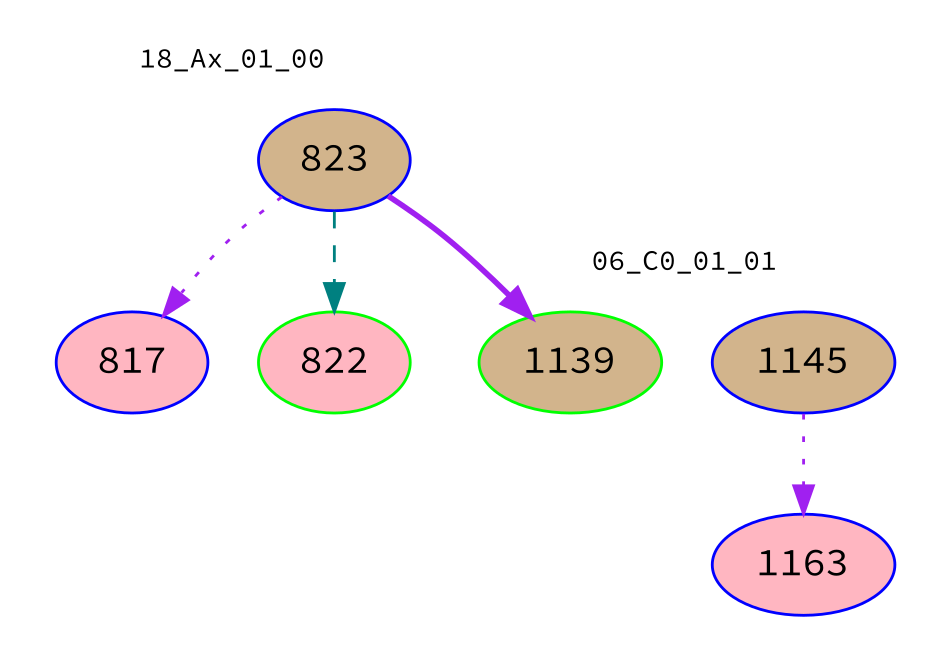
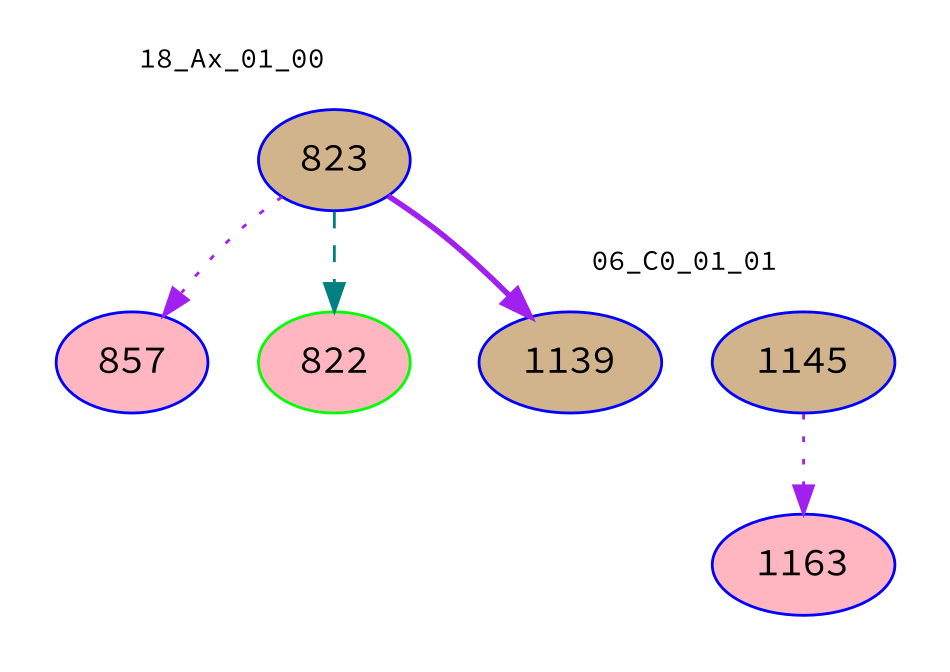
node "817": label "817" -> "857"
node "1139": color green -> blue
